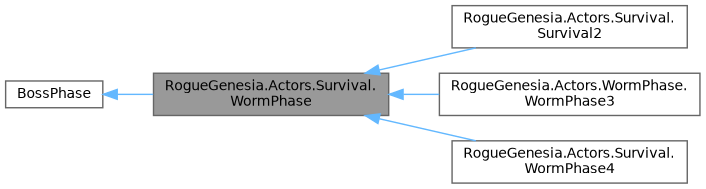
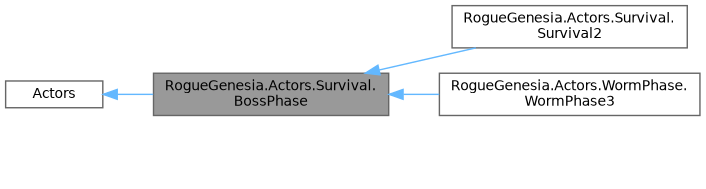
node "BossPhase": label "BossPhase" -> "Actors"
node "RogueGenesia.Actors.Survival. WormPhase": label "RogueGenesia.Actors.Survival. WormPhase" -> "RogueGenesia.Actors.Survival. BossPhase"
node "RogueGenesia.Actors.Survival. WormPhase4": removed
